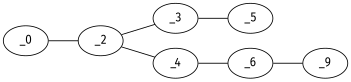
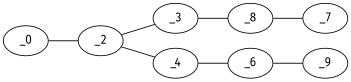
node "_5": label "_5" -> "_8"
node "_7": added
